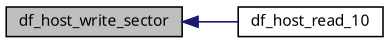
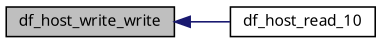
node "df_host_write_sector": label "df_host_write_sector" -> "df_host_write_write"
